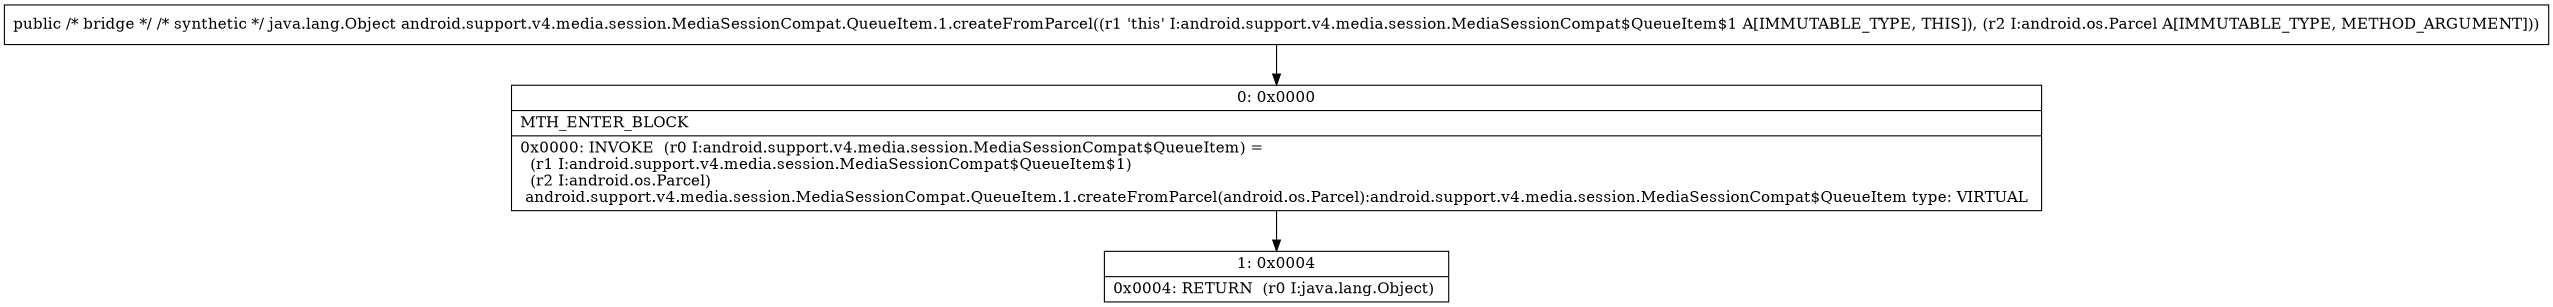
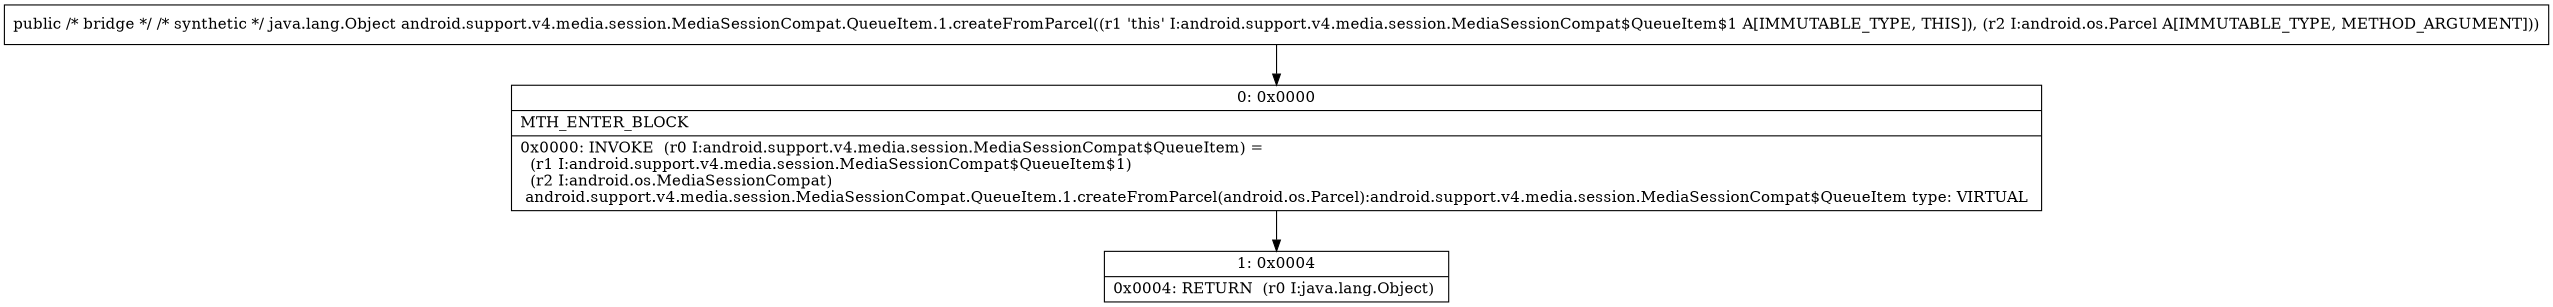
node "0: 0x0000": text "(r2 I:android.os.Parcel)" -> "(r2 I:android.os.MediaSessionCompat)"
